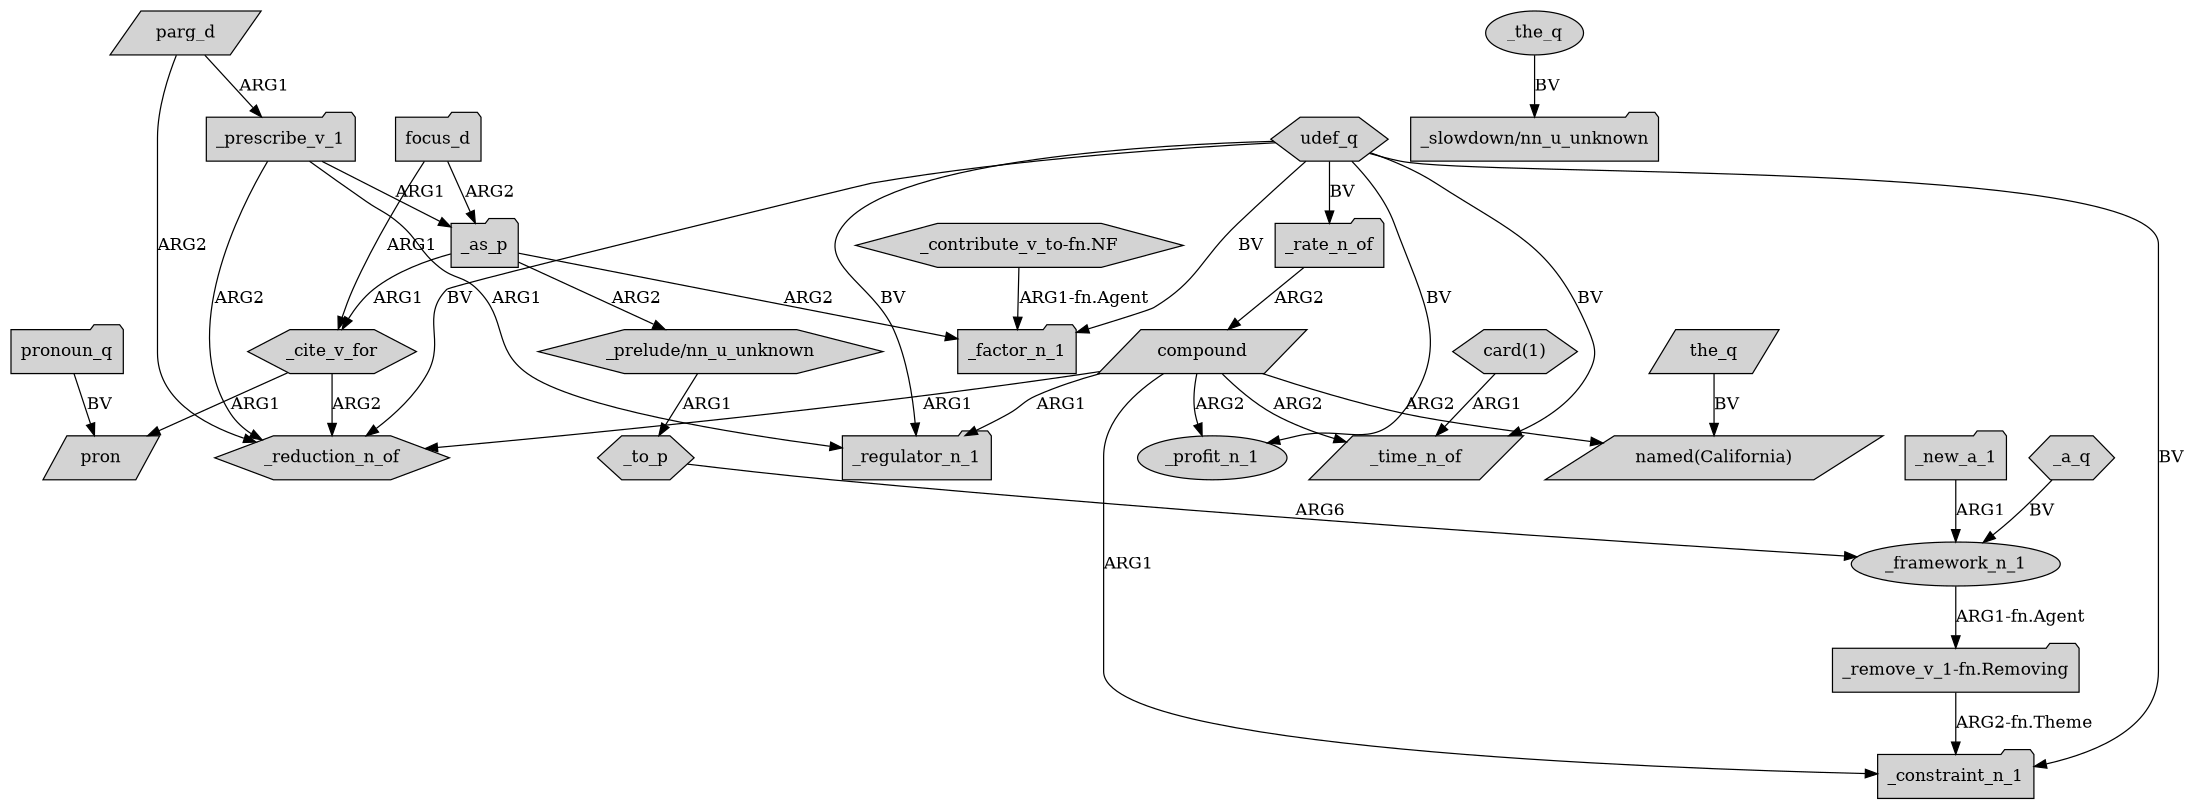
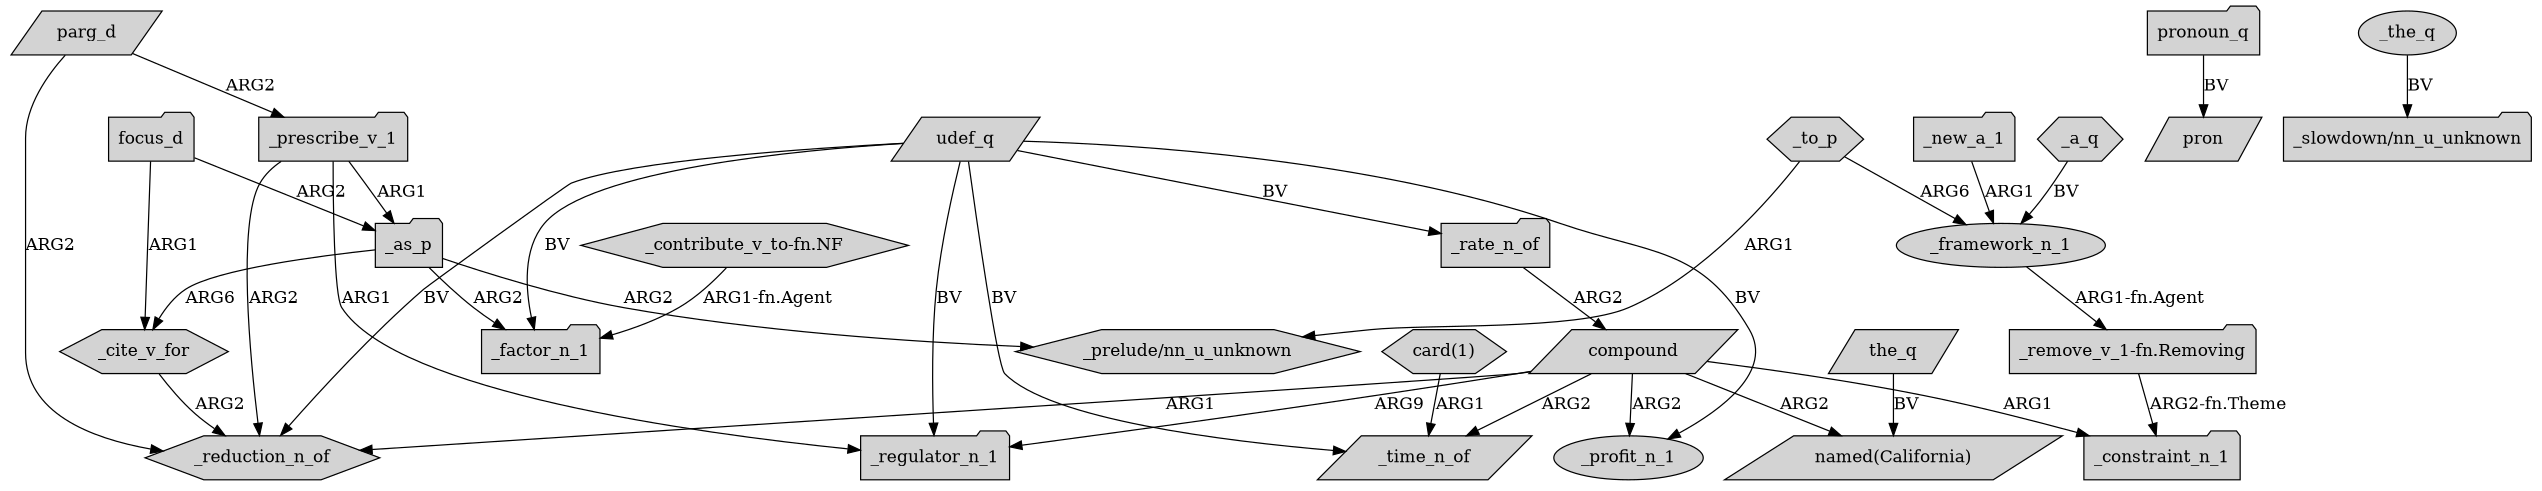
edge "parg_d" -> "_prescribe_v_1": label "ARG1" -> "ARG2"
node "udef_q": shape hexagon -> parallelogram
edge "udef_q" -> "_constraint_n_1": removed, label "BV"
edge "_as_p" -> "_cite_v_for": label "ARG1" -> "ARG6"
edge "_prelude/nn_u_unknown" -> "_to_p": reversed
edge "_cite_v_for" -> "pron": removed, label "ARG1"
edge "compound" -> "_regulator_n_1": label "ARG1" -> "ARG9"
